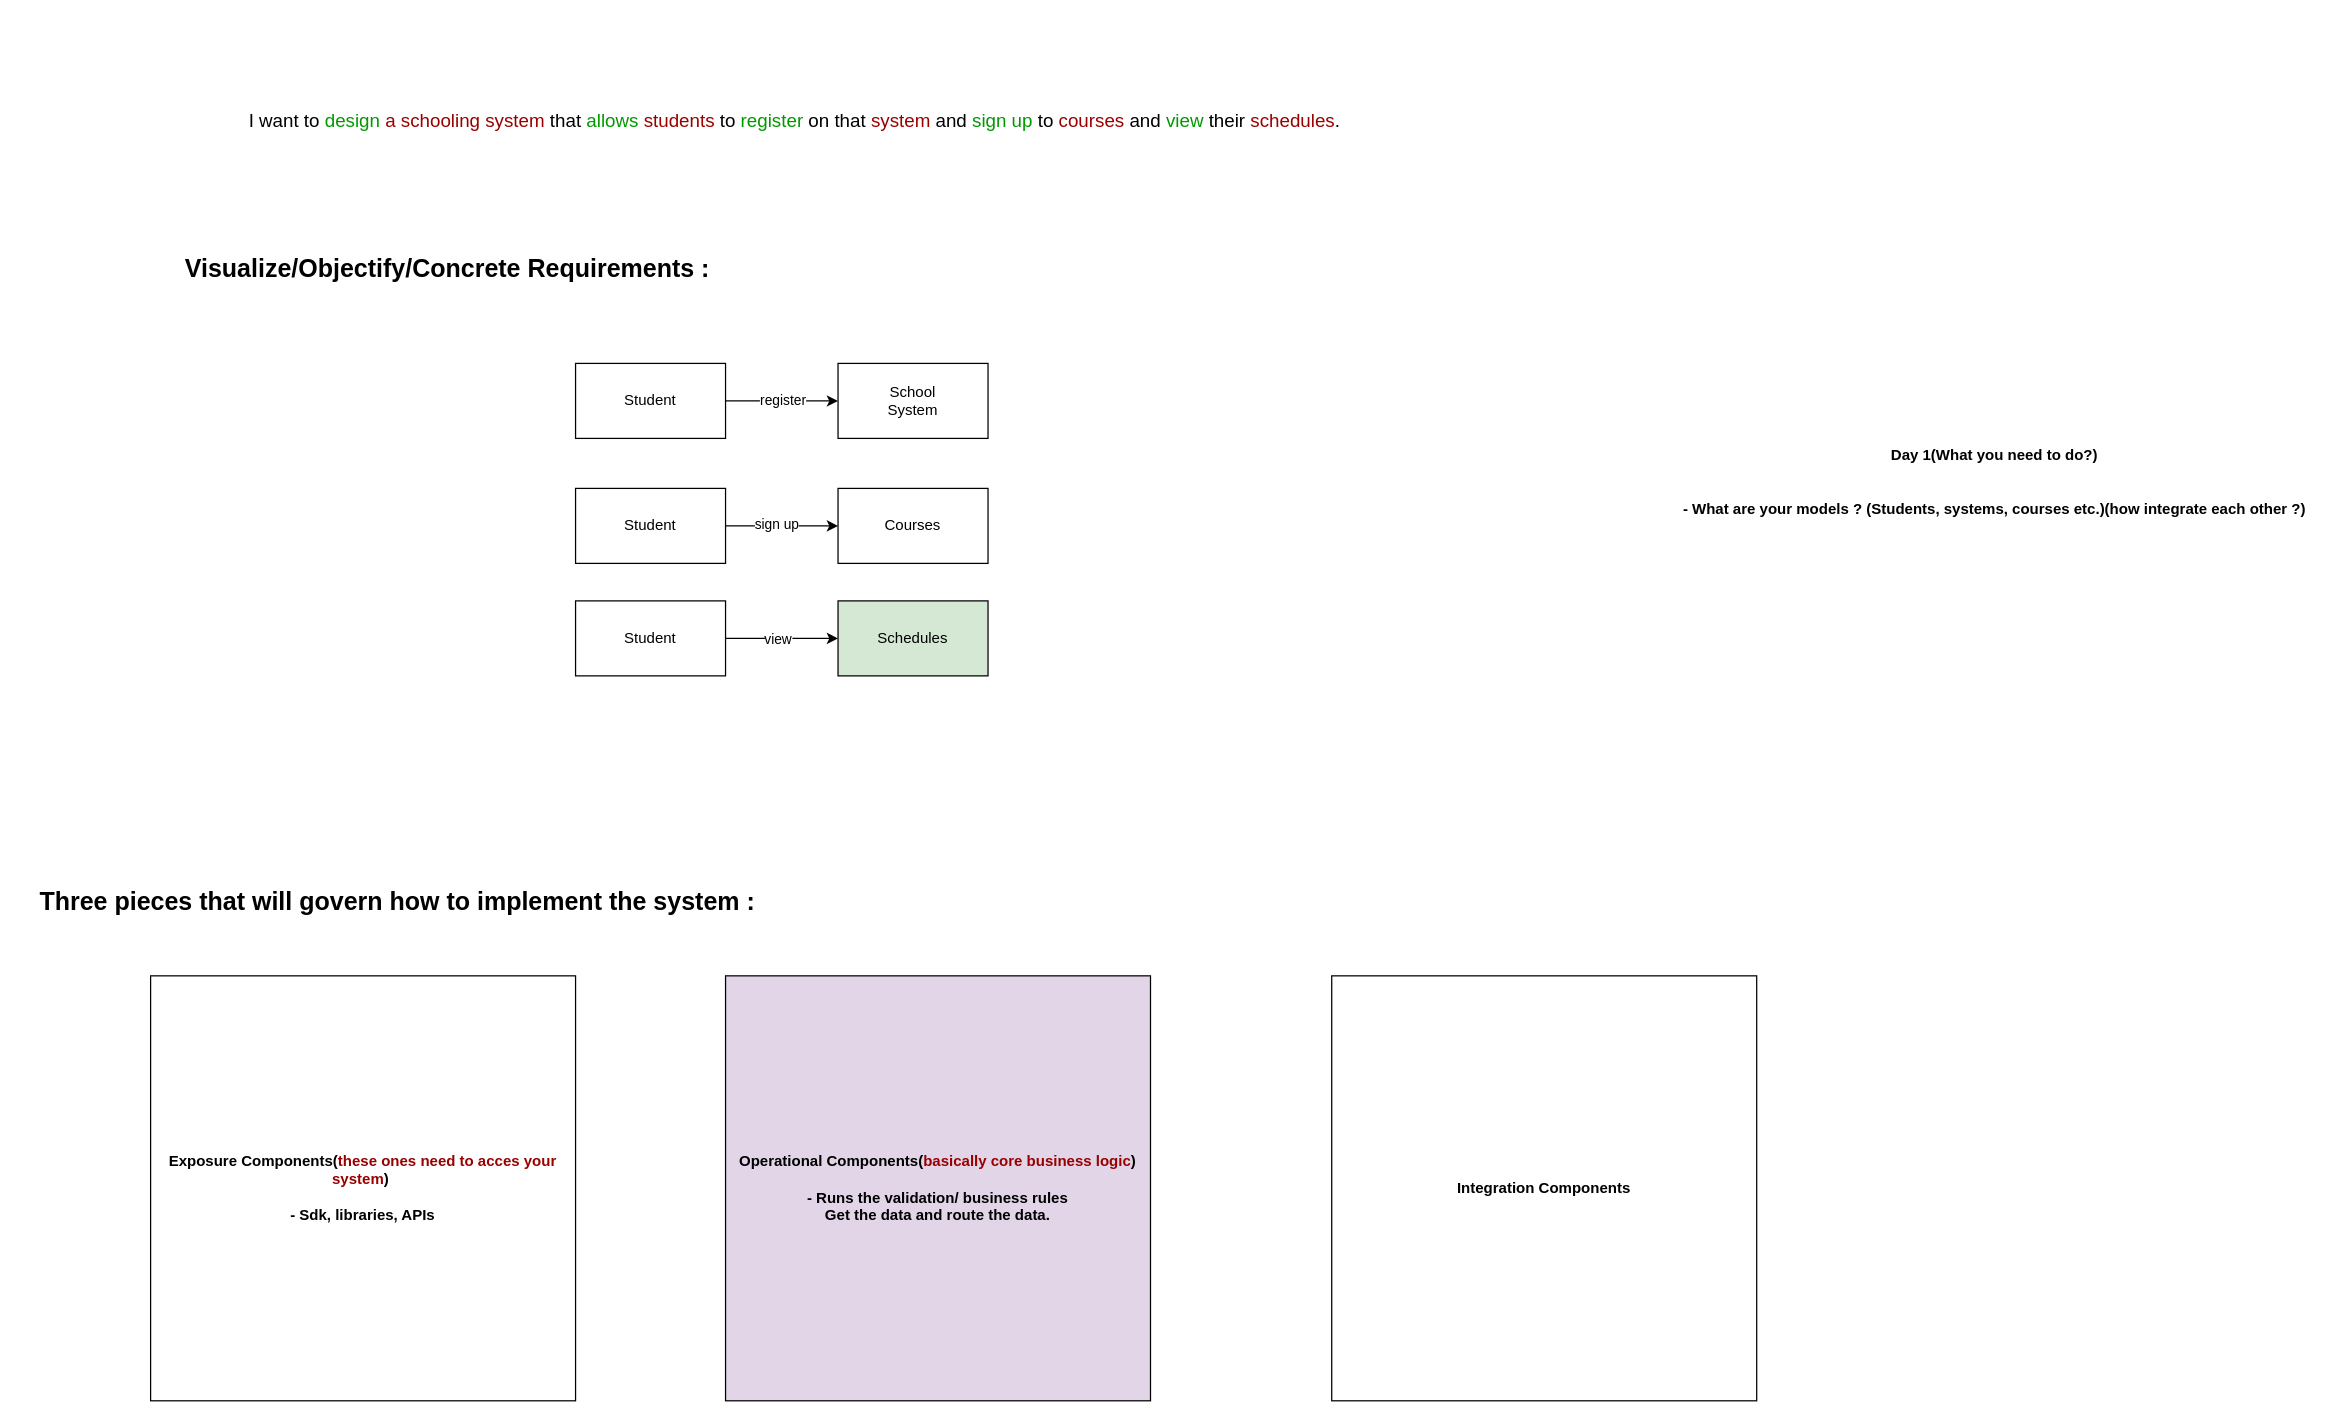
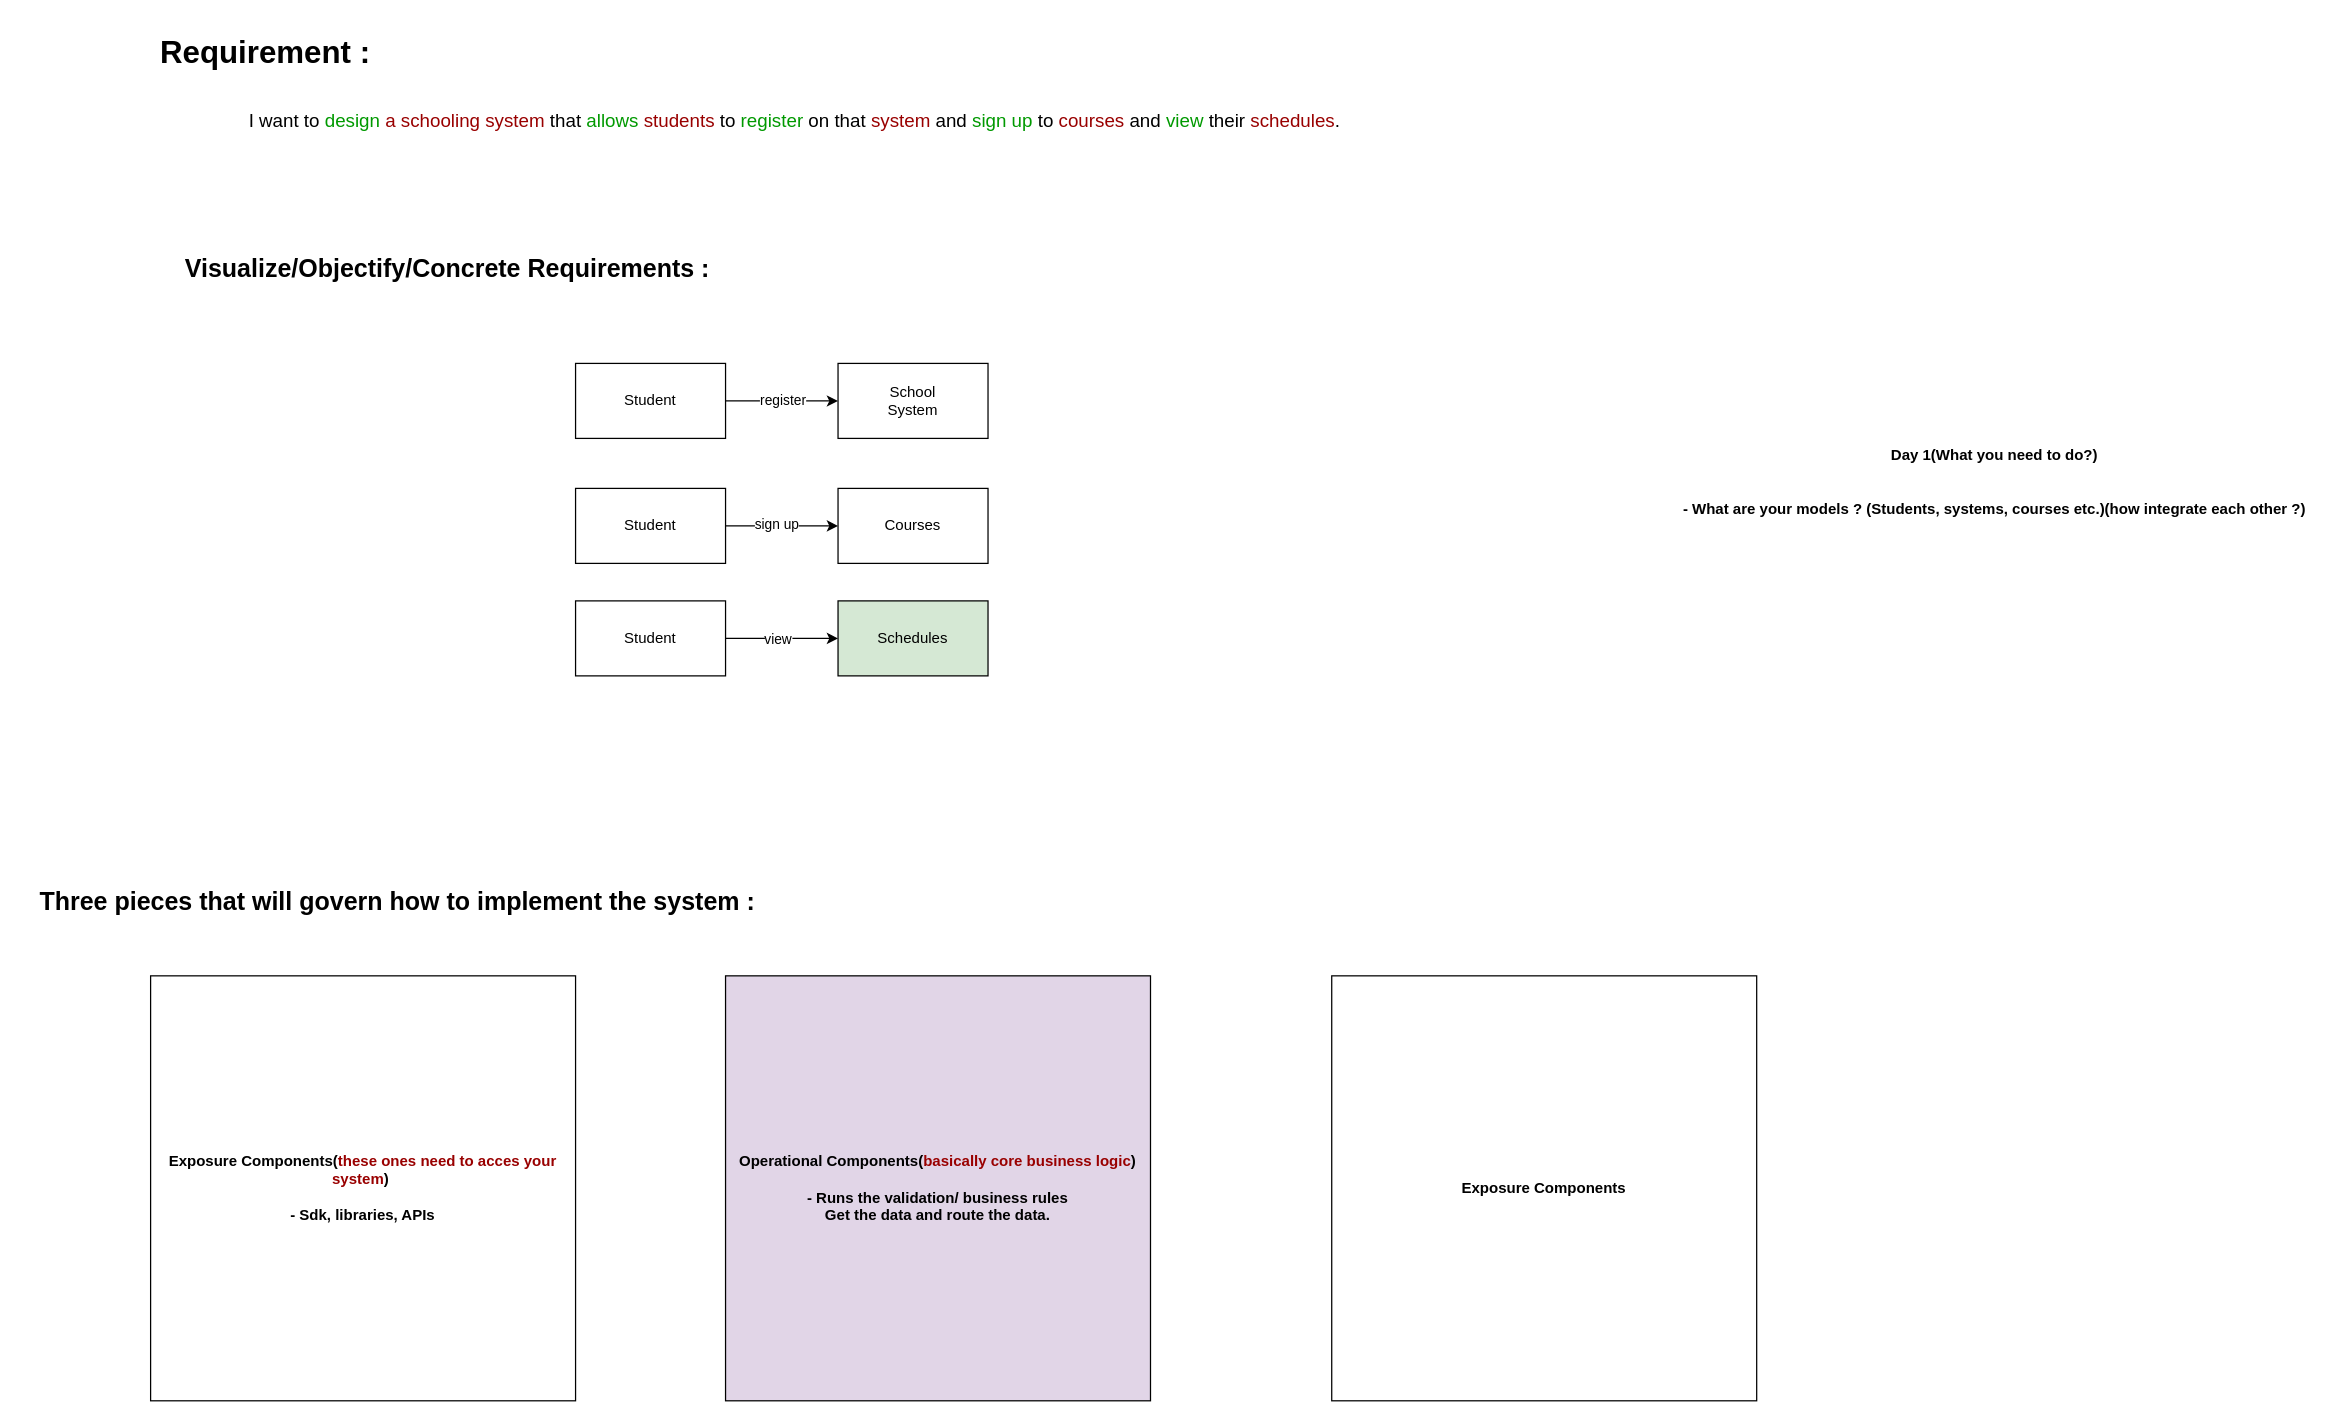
node "Requirement :": added
node "Integration Components": label "Integration Components" -> "Exposure Components"
